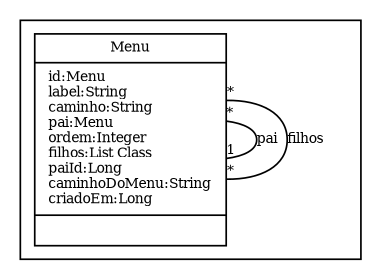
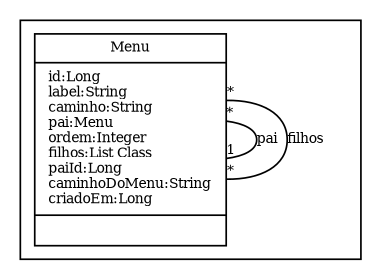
node "Menu": text "id:Menu" -> "id:Long"
